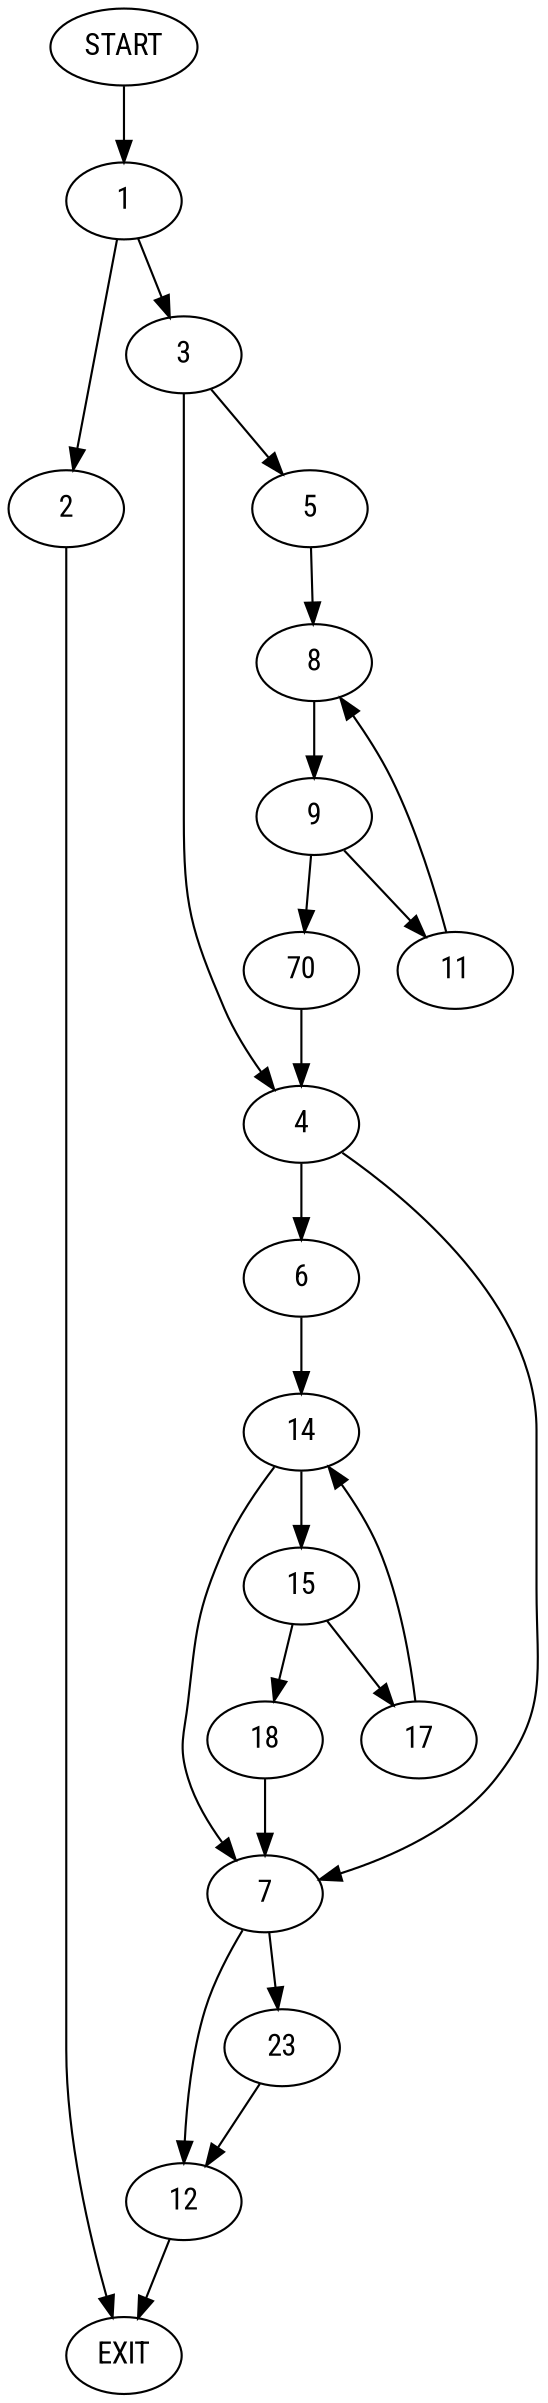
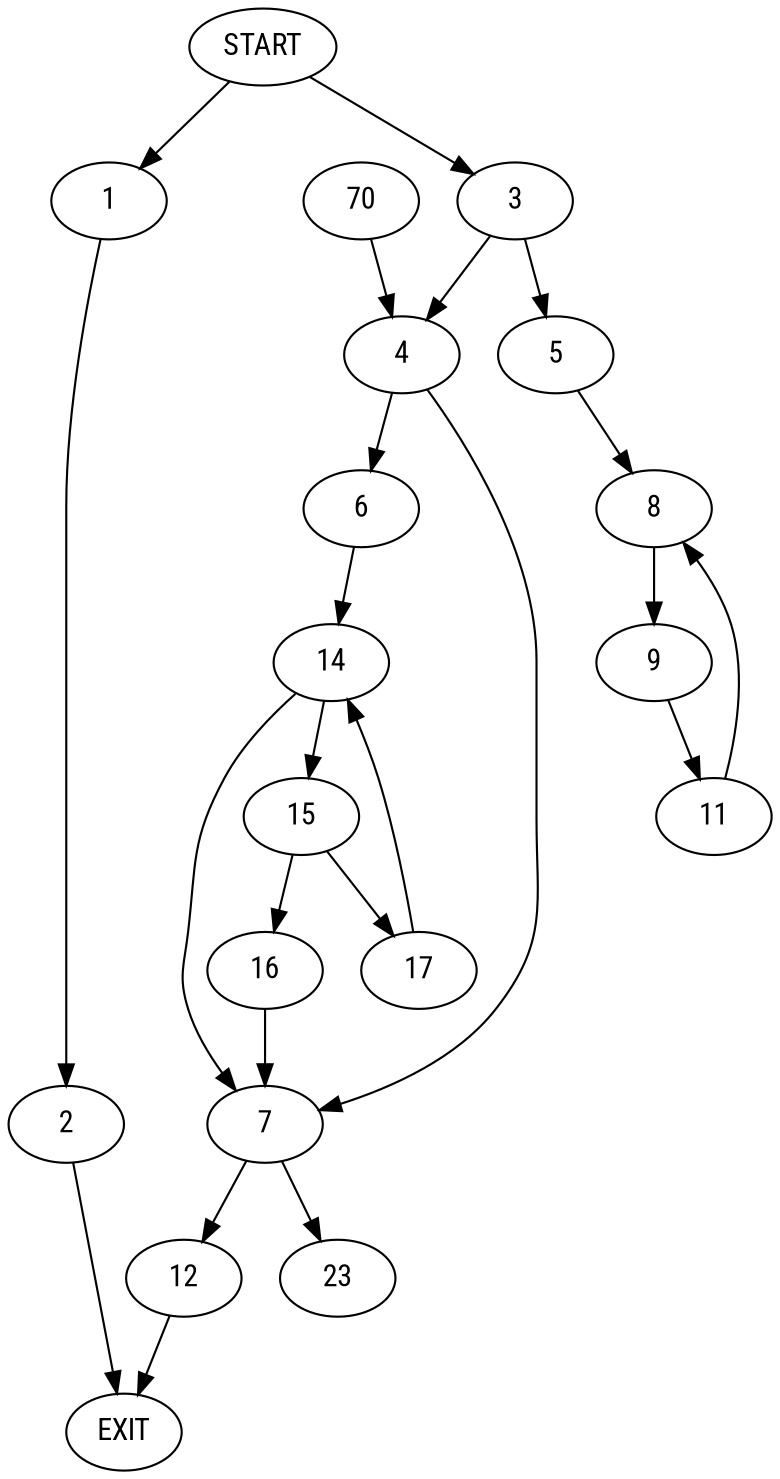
edge "1" -> "3": now "START" -> "3"
edge "9" -> "70": removed
node "18": label "18" -> "16"
edge "23" -> "12": removed
